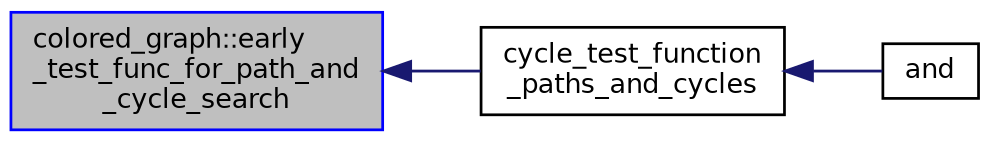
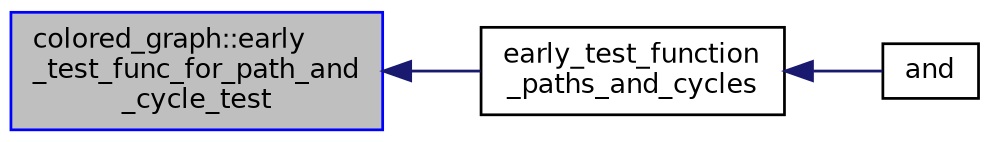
node "colored_graph::early _test_func_for_path_and _cycle_search": label "colored_graph::early _test_func_for_path_and _cycle_search" -> "colored_graph::early _test_func_for_path_and _cycle_test"
node "cycle_test_function _paths_and_cycles": label "cycle_test_function _paths_and_cycles" -> "early_test_function _paths_and_cycles"
